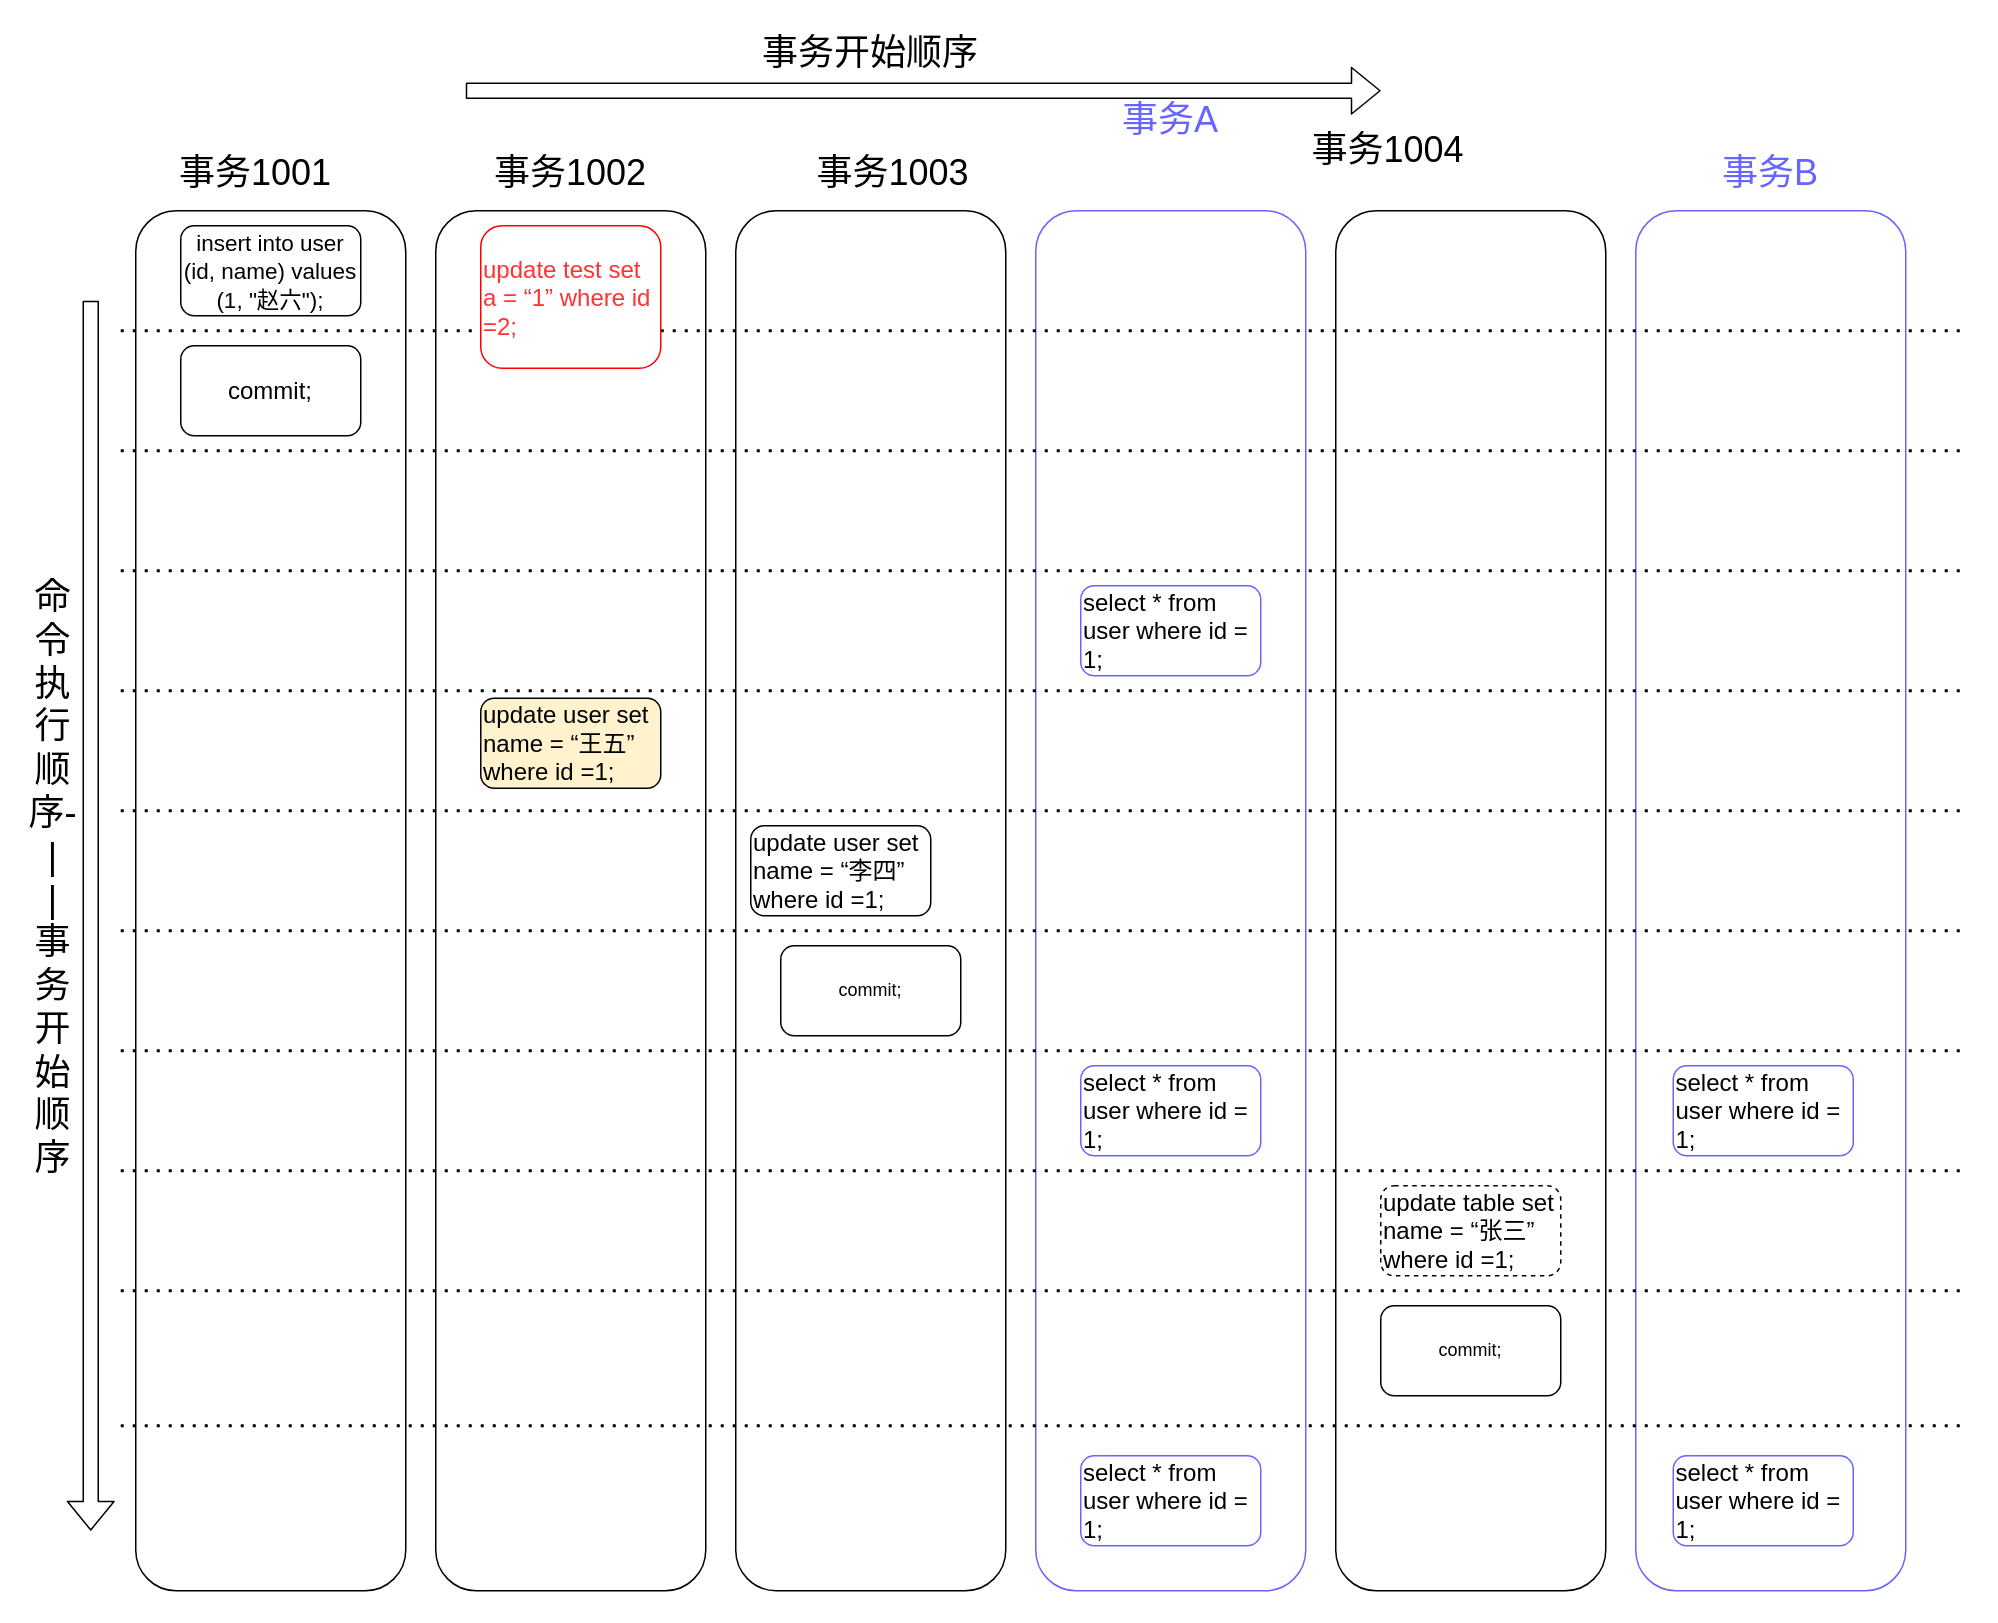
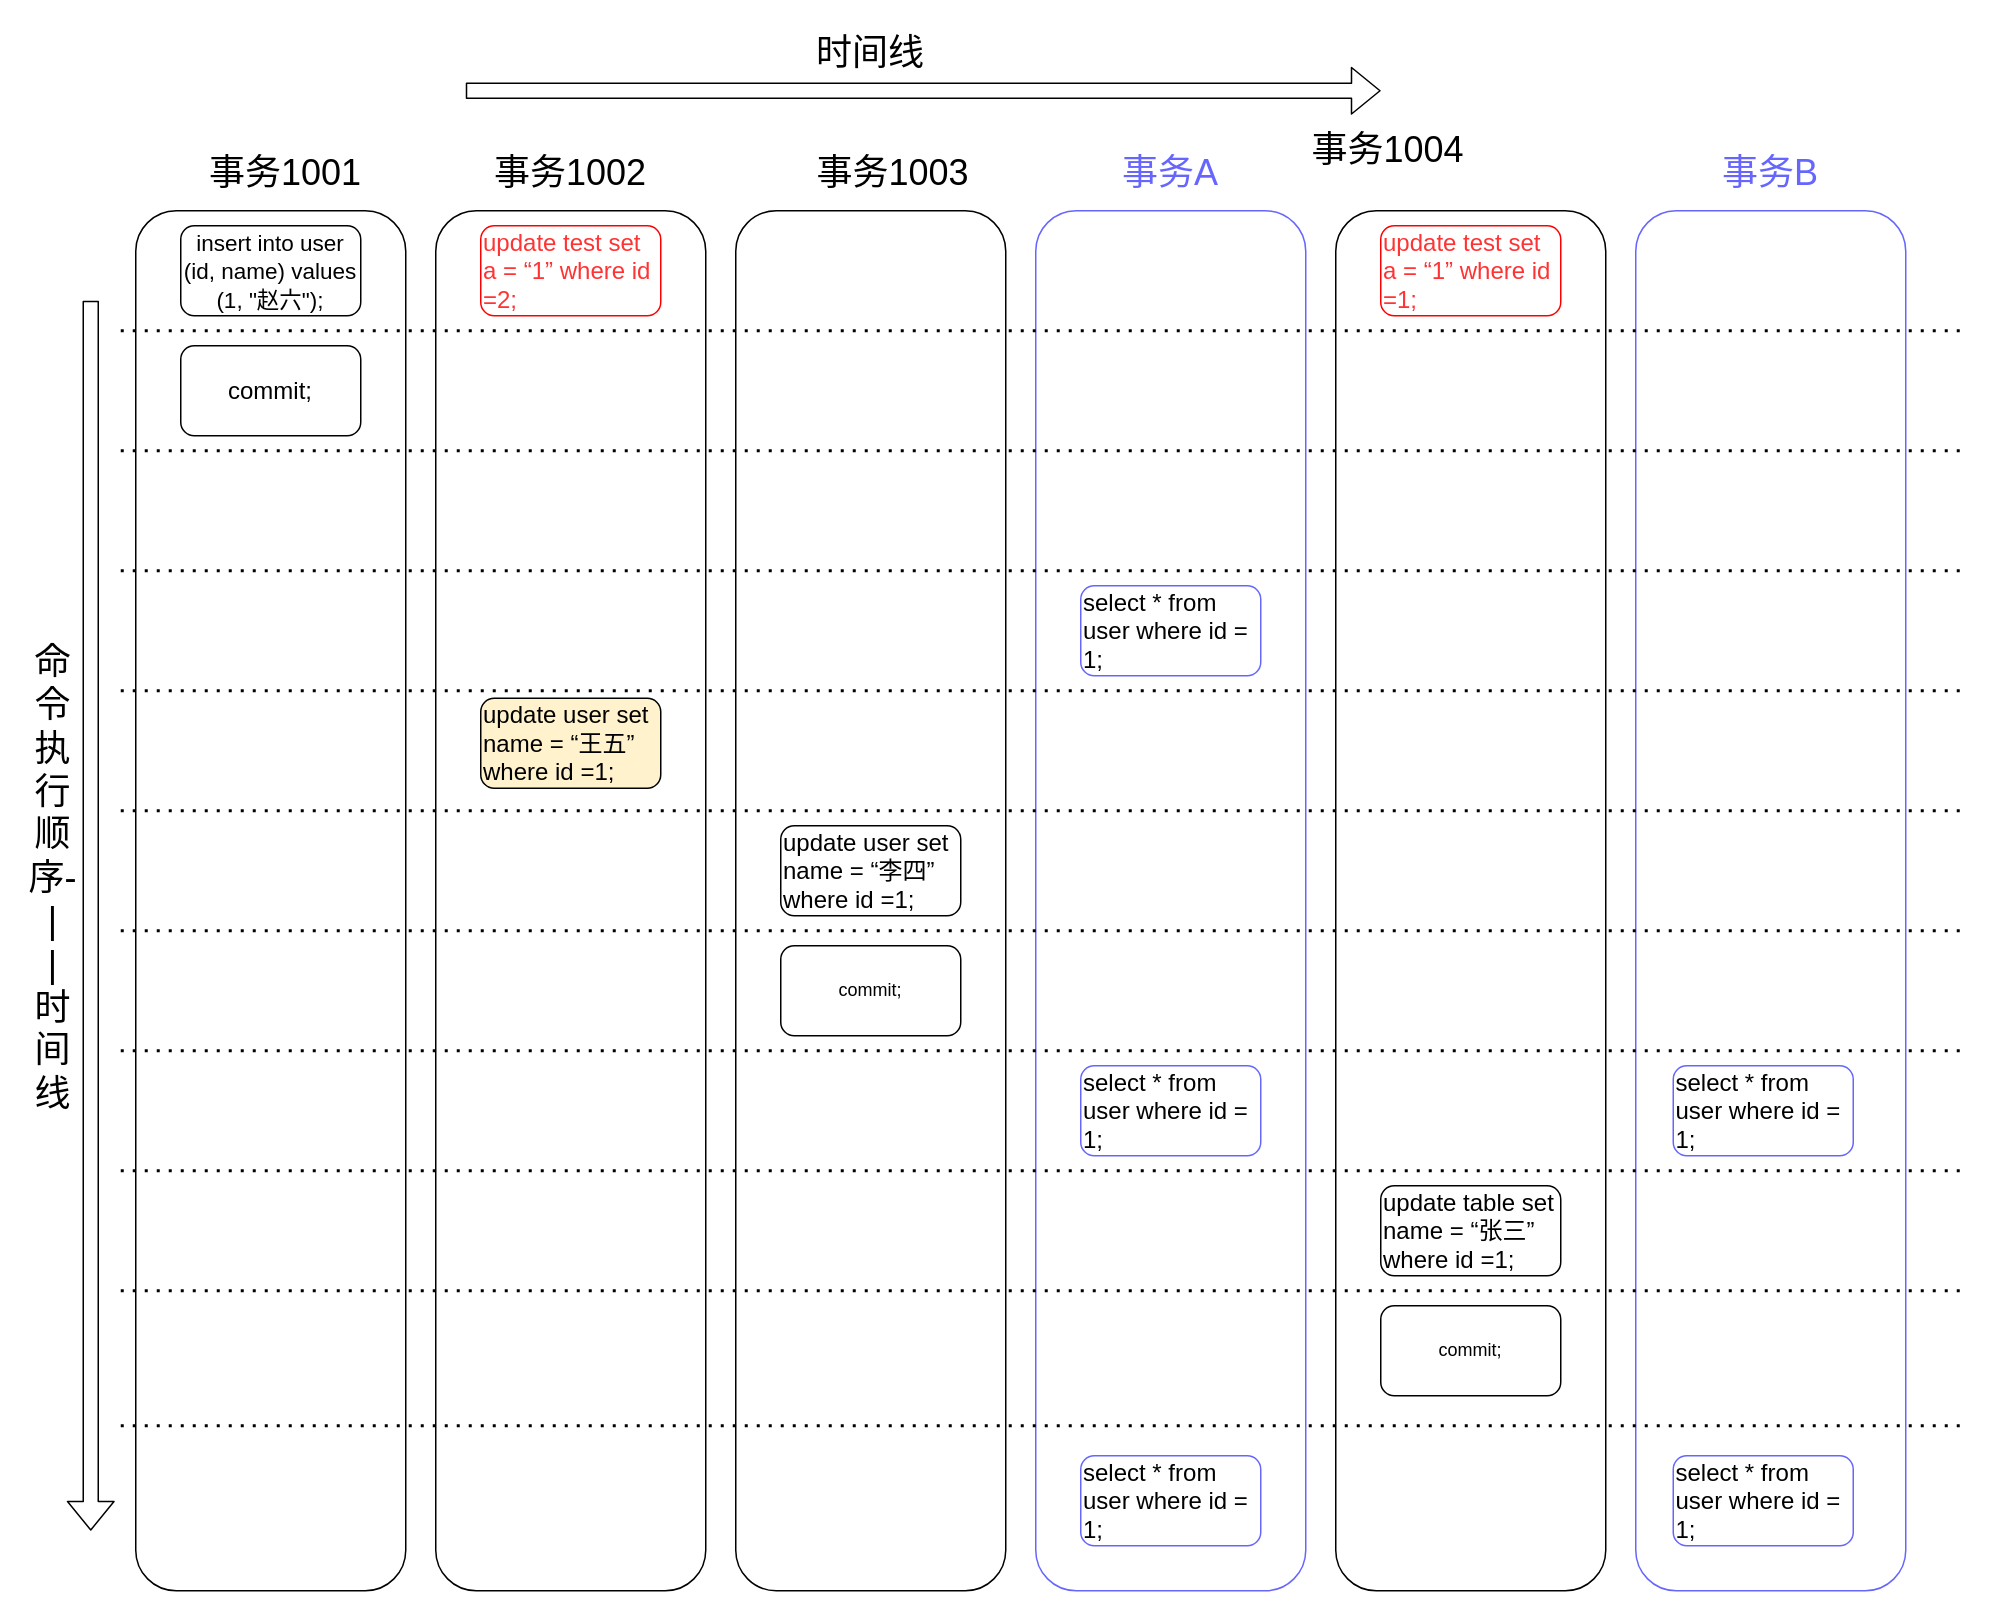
node "事务开始顺序": label "事务开始顺序" -> "时间线"
node "事务A": moved (1171, 121) -> (1171, 173)
node "事务1001": moved (256, 173) -> (286, 173)
node "update test set a = “1” where id =1;": added
node "update test set a = “1” where id =2;": size 180x143 -> 180x90
node "update user set name = “李四” where id =1;": moved (841, 871) -> (871, 871)
node "命令执行顺序-| | 事务开始顺序": label "命令执行顺序-| | 事务开始顺序" -> "命令执行顺序-| | 时间线"
node "update table set name = “张三” where id =1;": style dashed -> solid
